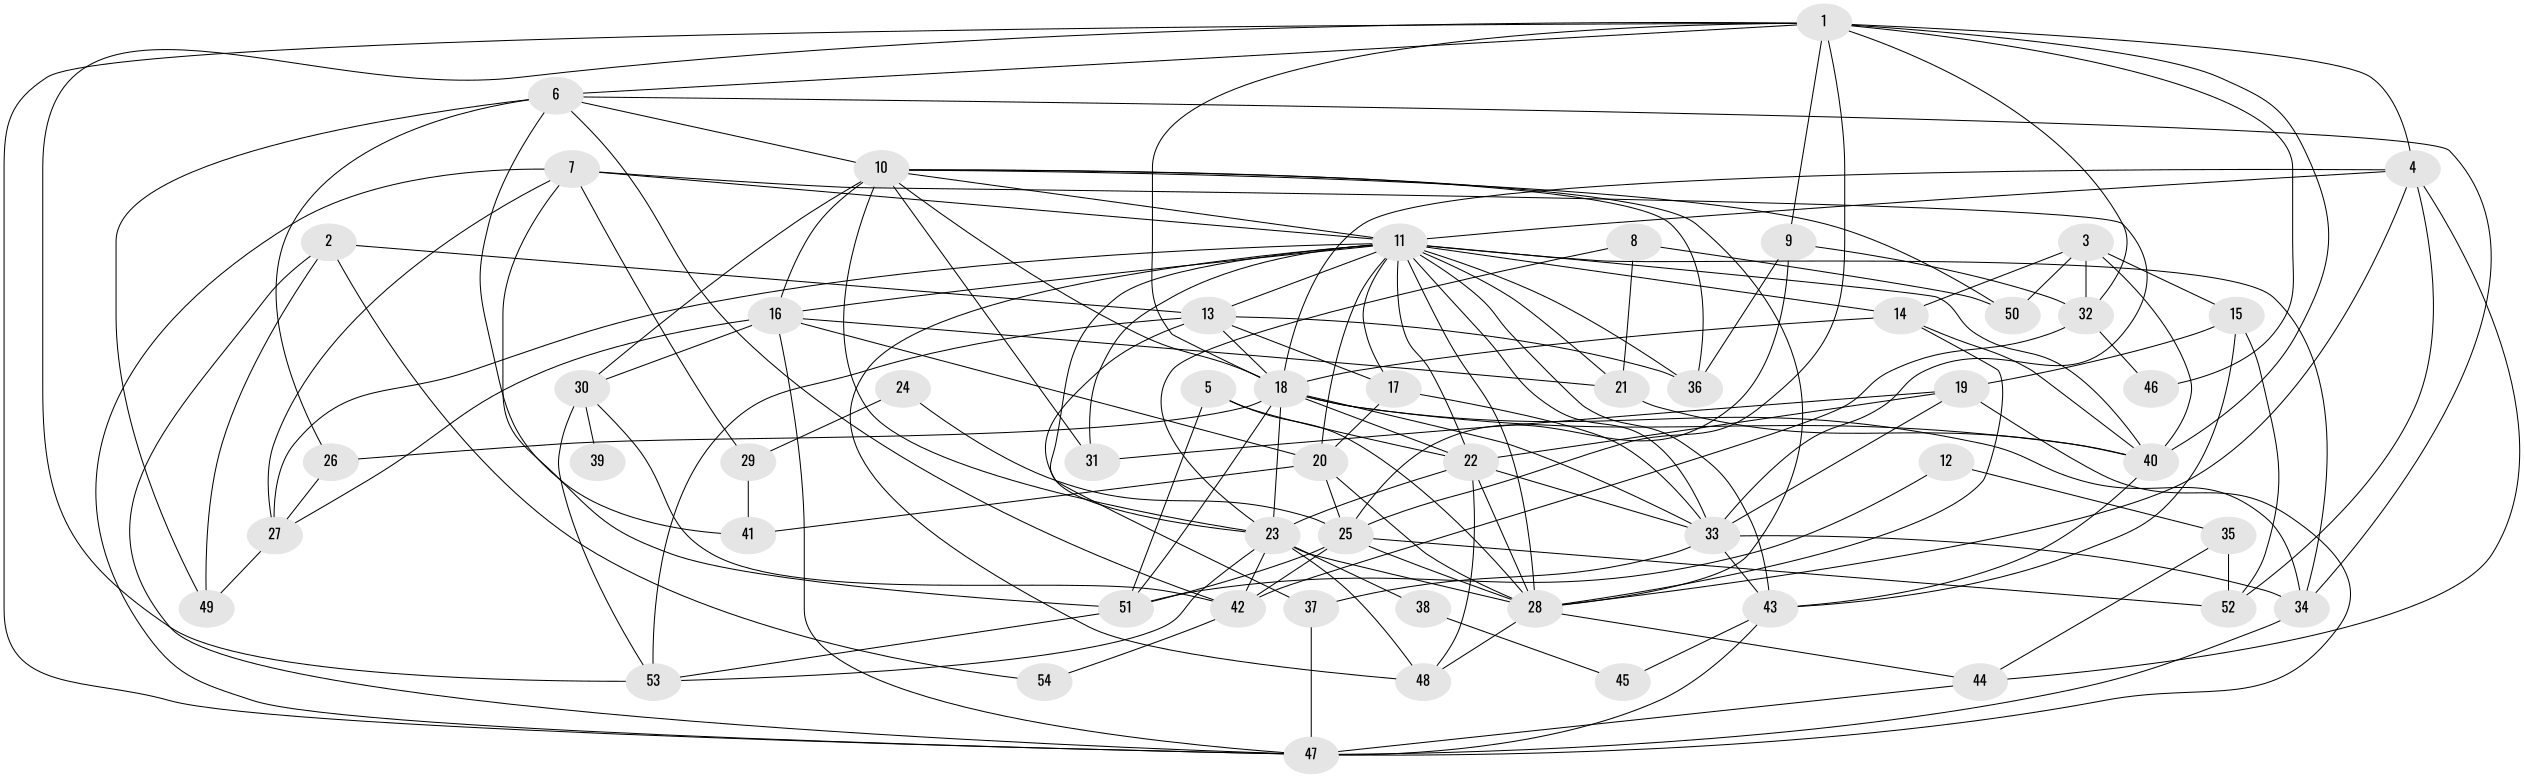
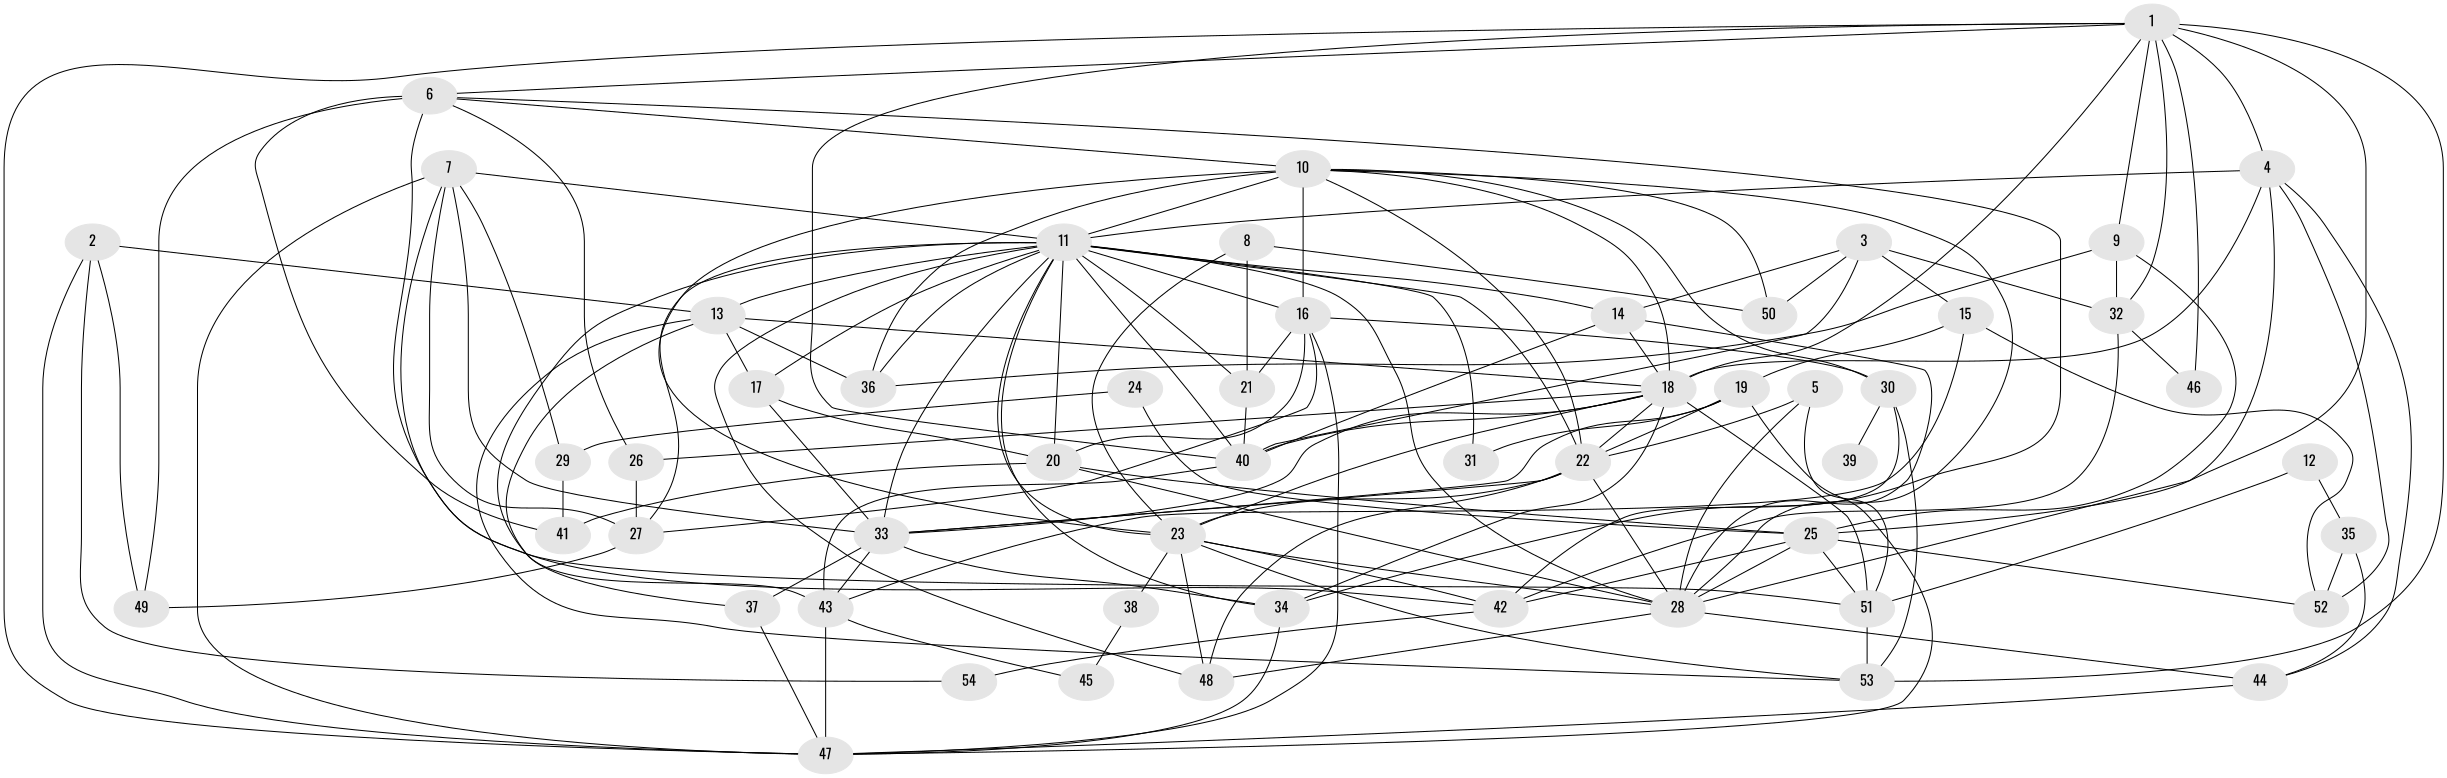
edge "10" -- "31": now "10" -- "22"
